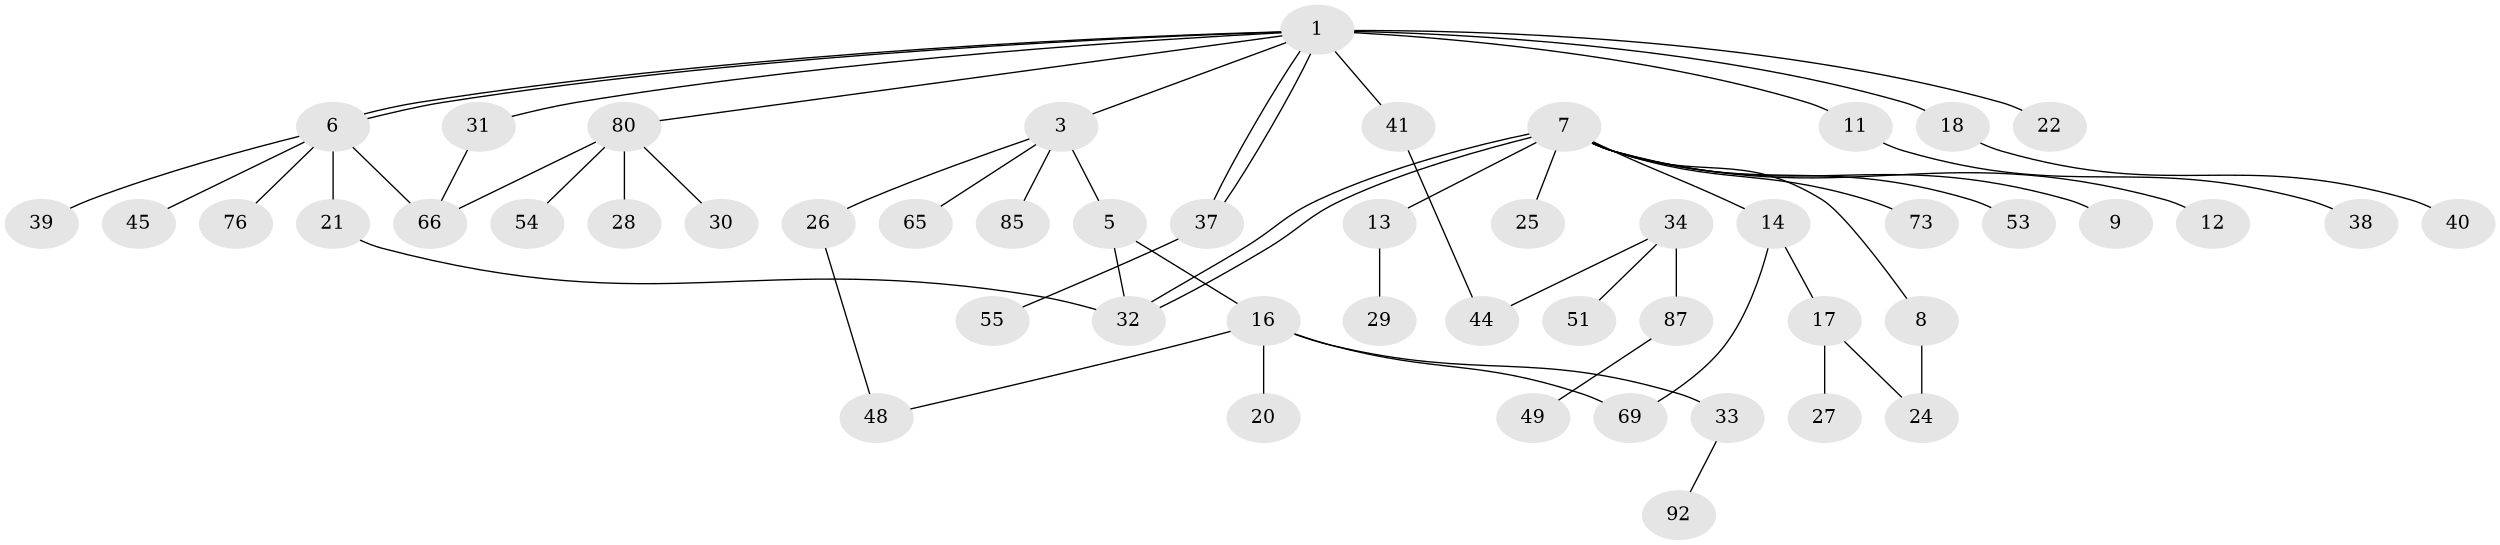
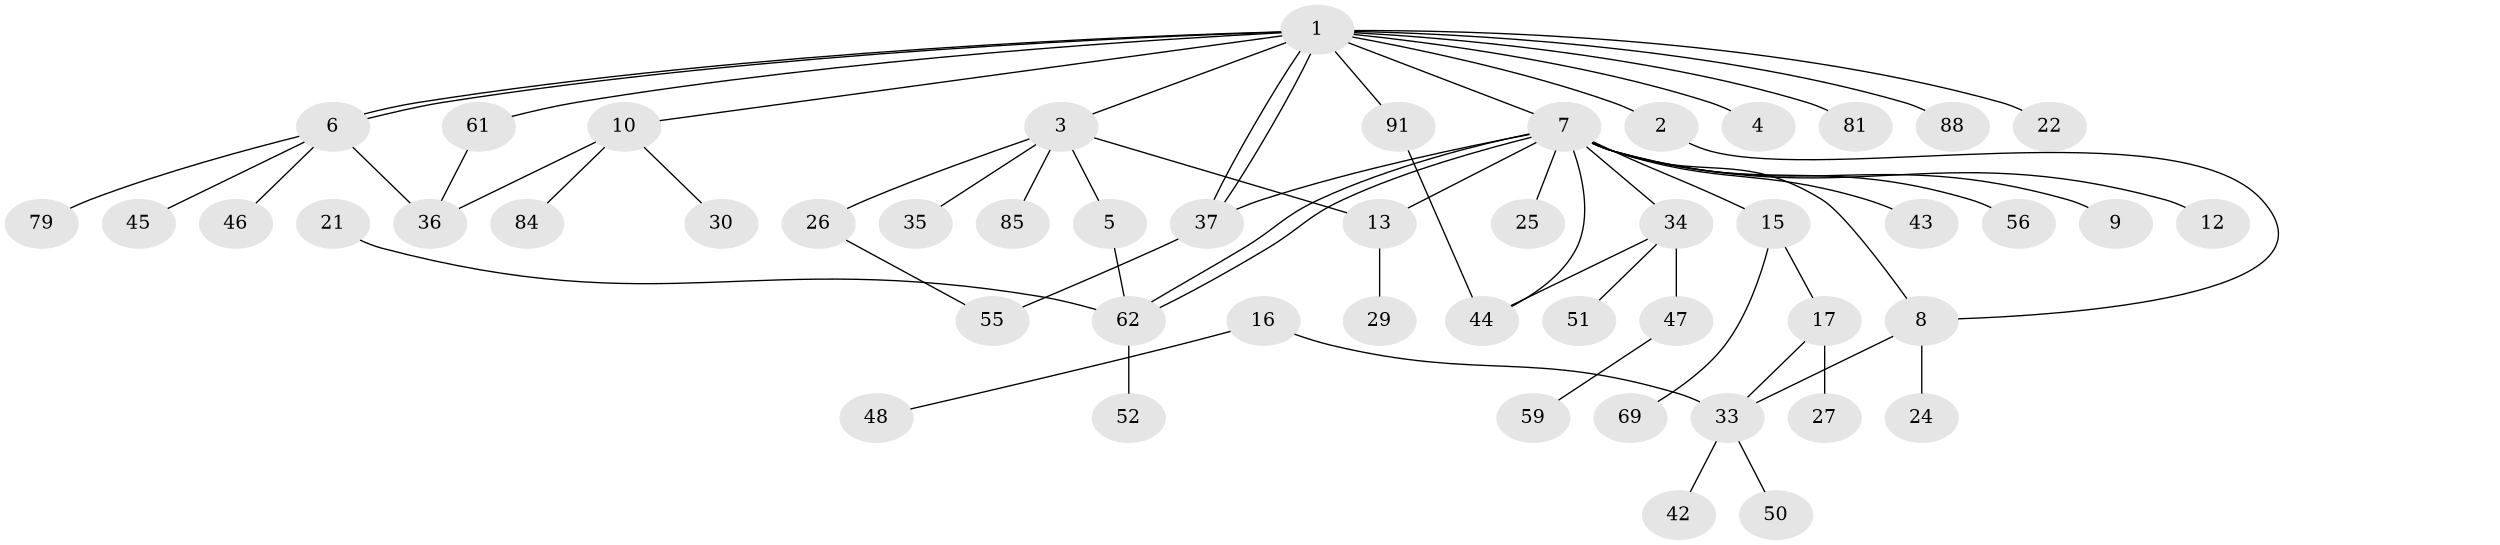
edge "1" -- "7": added
node "31": label "31" -> "61"
node "80": label "80" -> "10"
node "41": label "41" -> "91"
node "2": added
node "4": added
node "11": label "11" -> "81"
node "18": label "18" -> "88"
edge "7" -- "37": added
edge "3" -- "13": added
edge "6" -- "21": removed
edge "7" -- "34": added
node "39": label "39" -> "79"
node "76": label "76" -> "46"
node "66": label "66" -> "36"
node "54": label "54" -> "84"
node "28": removed
node "65": label "65" -> "35"
node "14": label "14" -> "15"
node "73": label "73" -> "43"
node "53": label "53" -> "56"
node "38": removed
node "40": removed
edge "7" -- "44": added
edge "5" -- "16": removed
edge "26" -- "48": now "26" -- "55"
node "32": label "32" -> "62"
node "87": label "87" -> "47"
edge "8" -- "33": added
edge "17" -- "24": now "17" -- "33"
edge "16" -- "69": removed
node "52": added
node "20": removed
node "49": label "49" -> "59"
node "92": label "92" -> "42"
node "50": added
